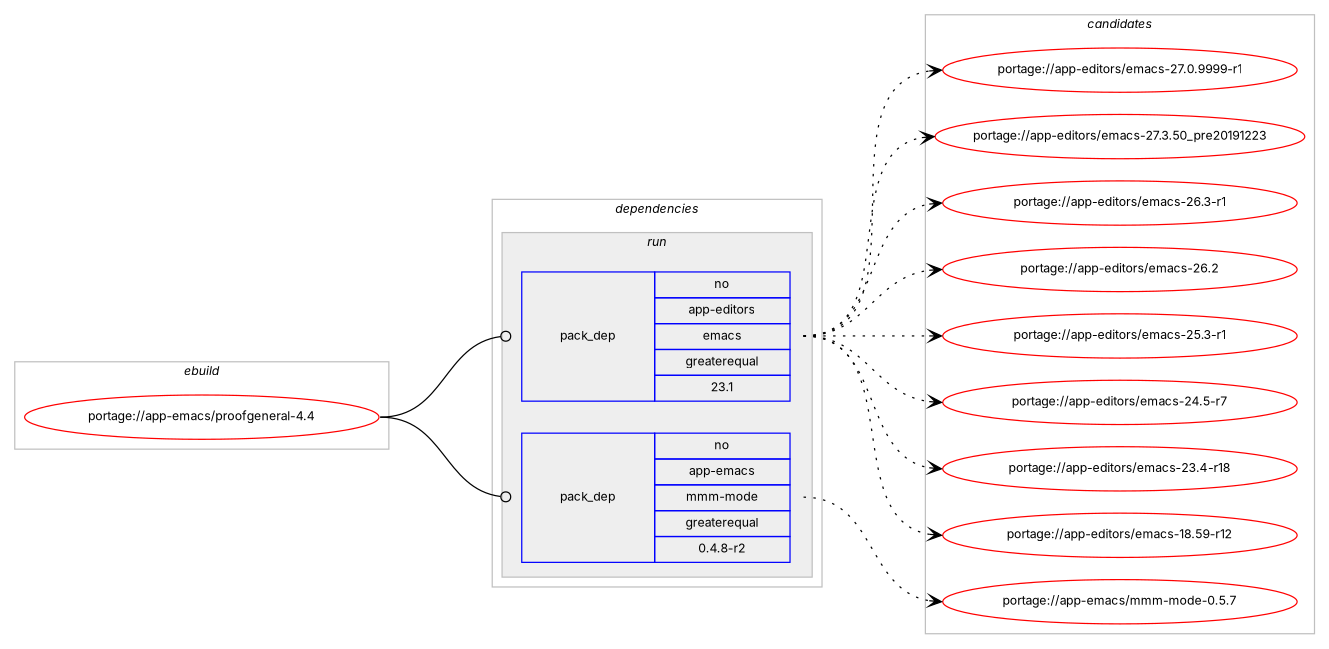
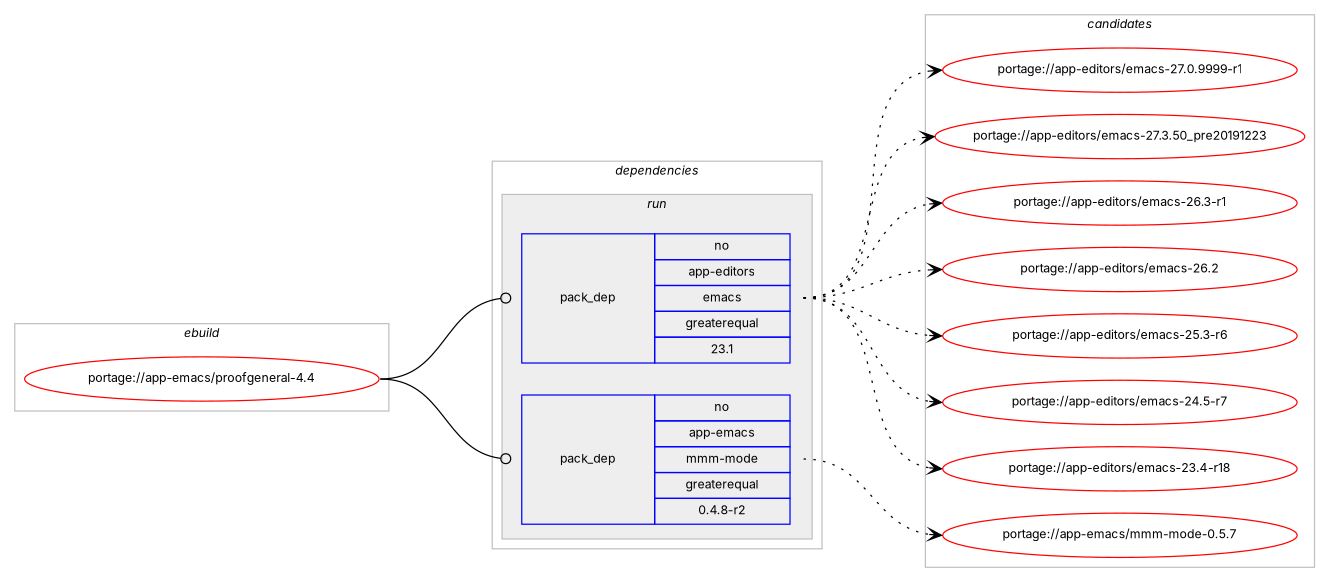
node "portage://app-editors/emacs-25.3-r1": label "portage://app-editors/emacs-25.3-r1" -> "portage://app-editors/emacs-25.3-r6"
node "portage://app-editors/emacs-18.59-r12": removed
